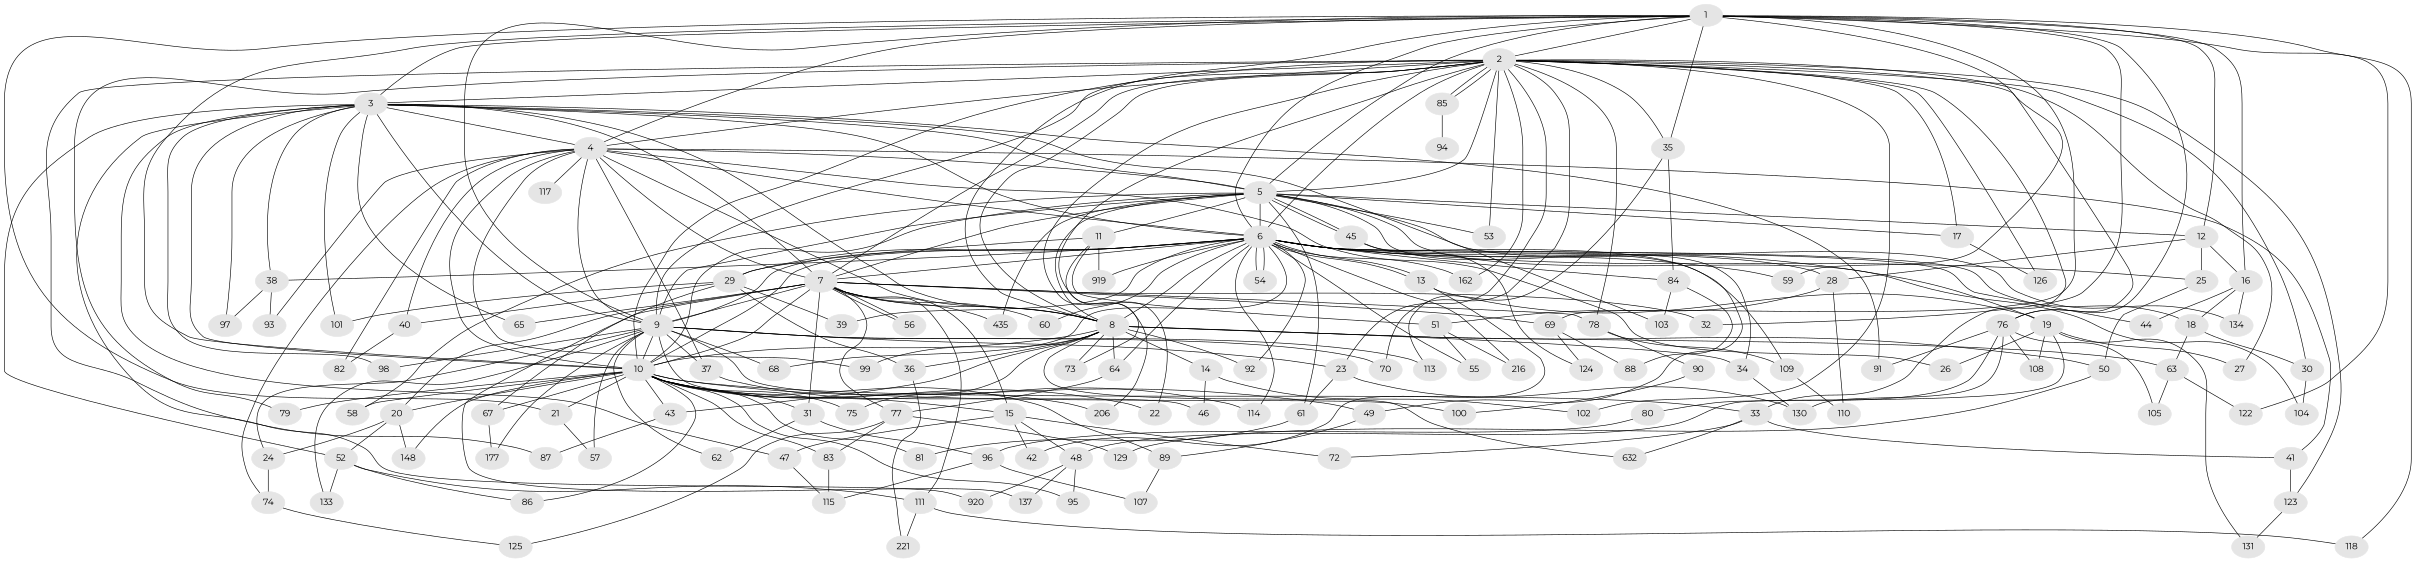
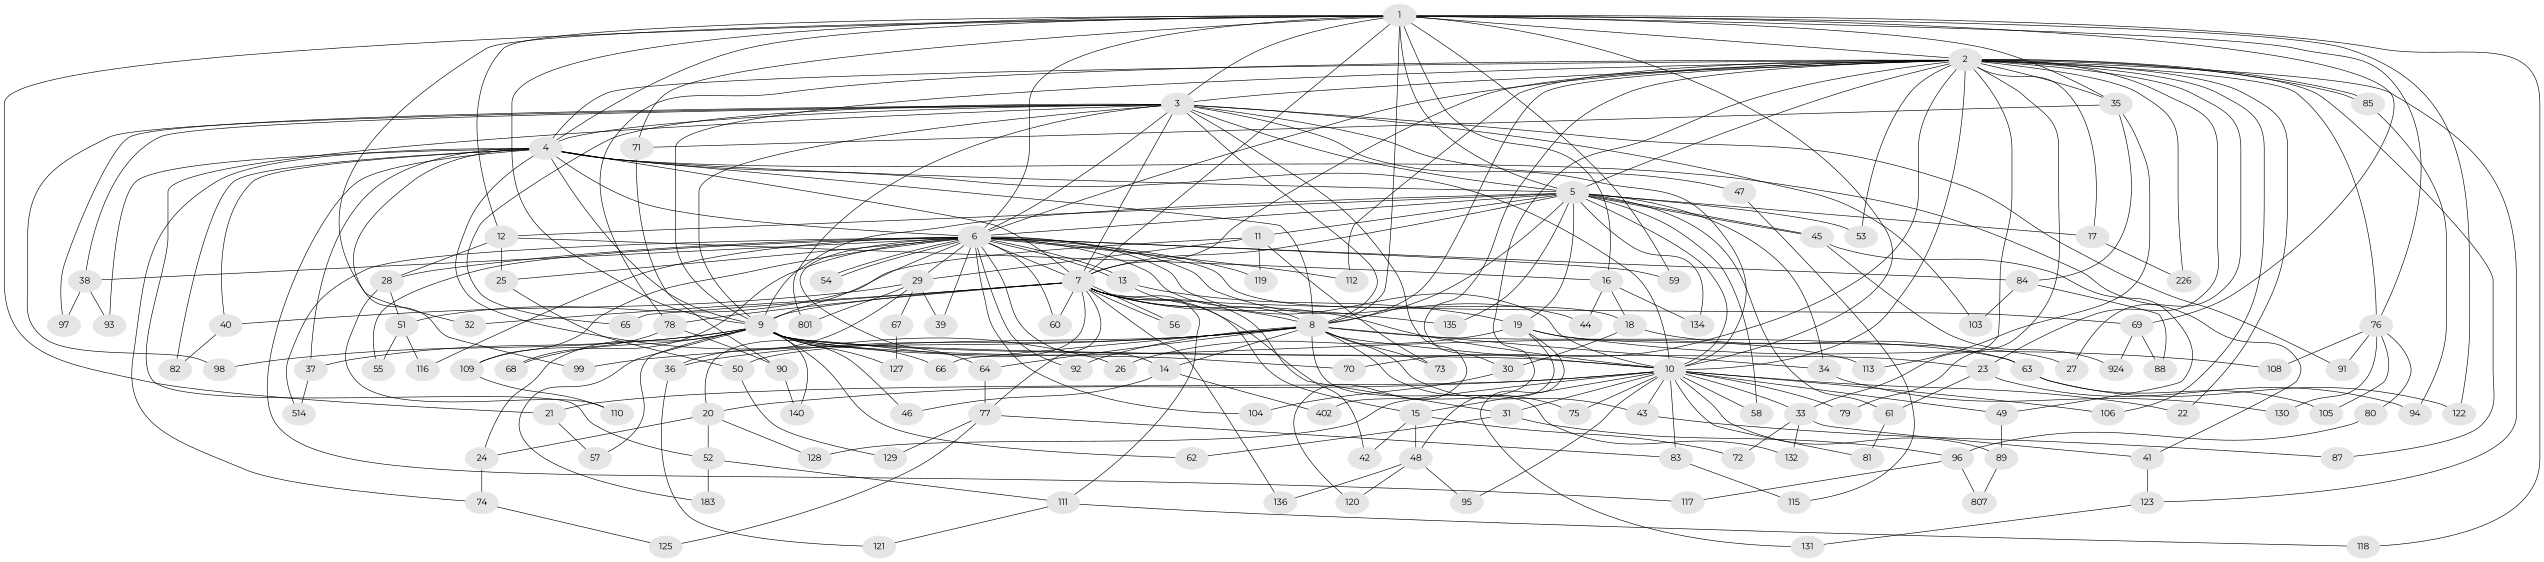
edge "1" -- "7": added
node "71": added
node "919": label "919" -> "119"
node "162": label "162" -> "112"
node "126": label "126" -> "226"
node "101": label "101" -> "801"
node "435": label "435" -> "135"
edge "6" -- "14": added
node "66": added
node "216": label "216" -> "116"
node "124": label "124" -> "924"
edge "10" -- "67": removed
edge "23" -- "130": now "23" -- "94"
node "206": label "206" -> "106"
node "114": label "114" -> "514"
node "100": label "100" -> "140"
node "102": label "102" -> "402"
edge "15" -- "47": removed
node "148": label "148" -> "128"
node "177": label "177" -> "127"
node "632": label "632" -> "132"
edge "96" -- "115": now "96" -- "117"
node "133": label "133" -> "183"
node "86": removed
node "920": label "920" -> "120"
node "137": label "137" -> "136"
node "107": label "107" -> "807"
node "221": label "221" -> "121"
